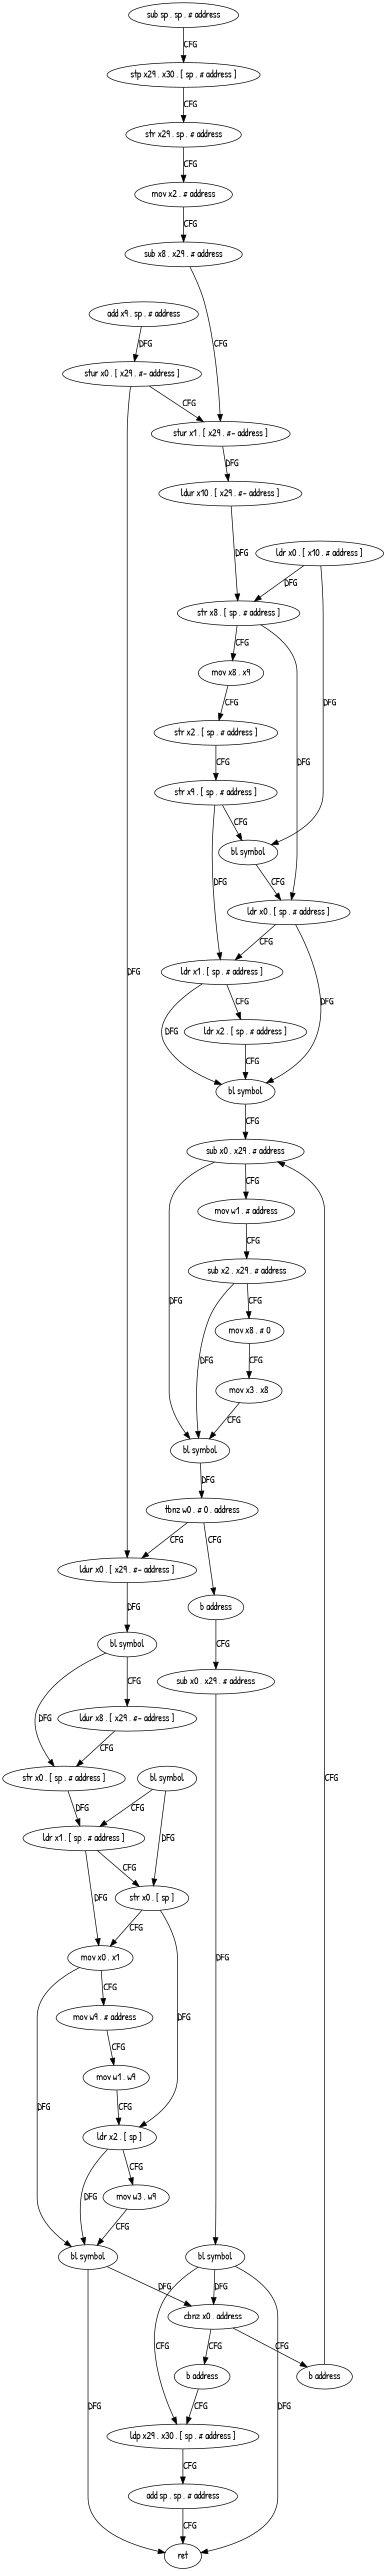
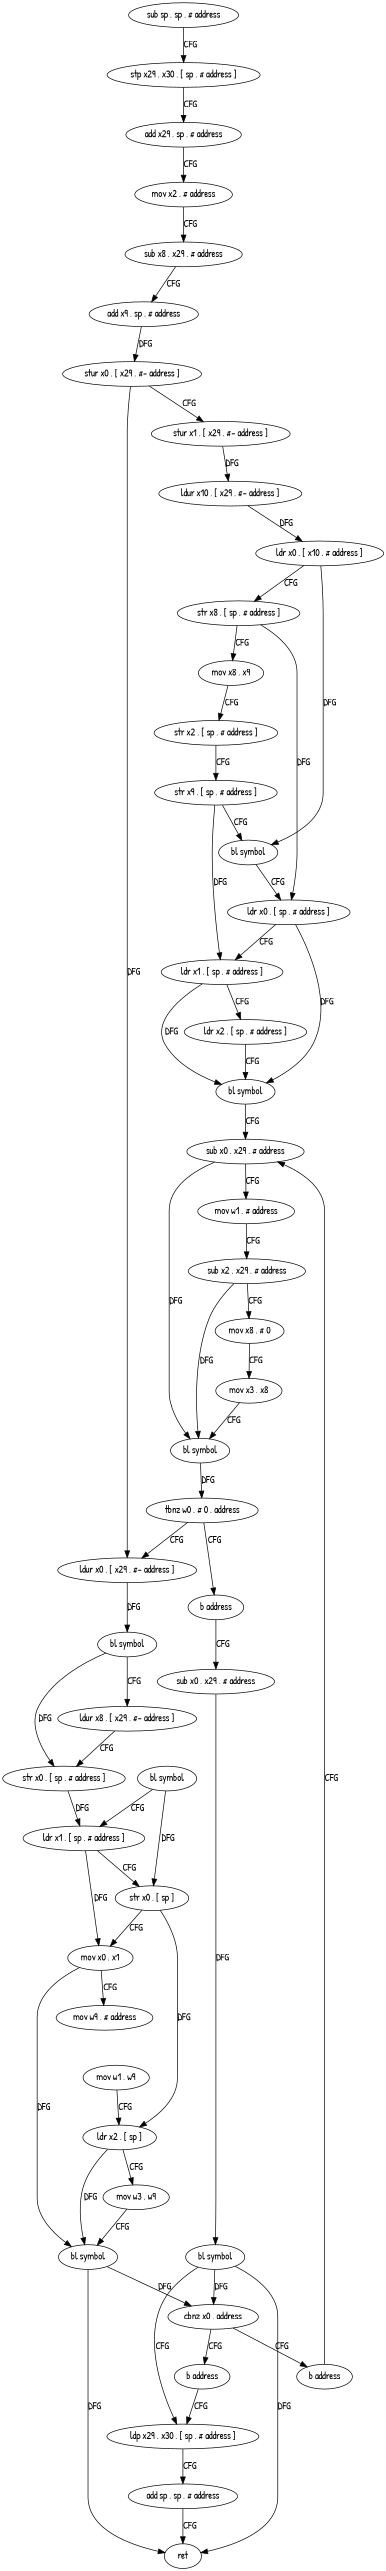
node "str x29 , sp , # address": label "str x29 , sp , # address" -> "add x29 , sp , # address"
edge "sub x8 , x29 , # address" -> "stur x1 , [ x29 , #- address ]": now "sub x8 , x29 , # address" -> "add x9 , sp , # address"
edge "ldur x10 , [ x29 , #- address ]" -> "str x8 , [ sp , # address ]": now "ldur x10 , [ x29 , #- address ]" -> "ldr x0 , [ x10 , # address ]"
edge "ldr x0 , [ x10 , # address ]" -> "str x8 , [ sp , # address ]": label "DFG" -> "CFG"
edge "mov w9 , # address" -> "mov w1 , w9": removed, label "CFG"
